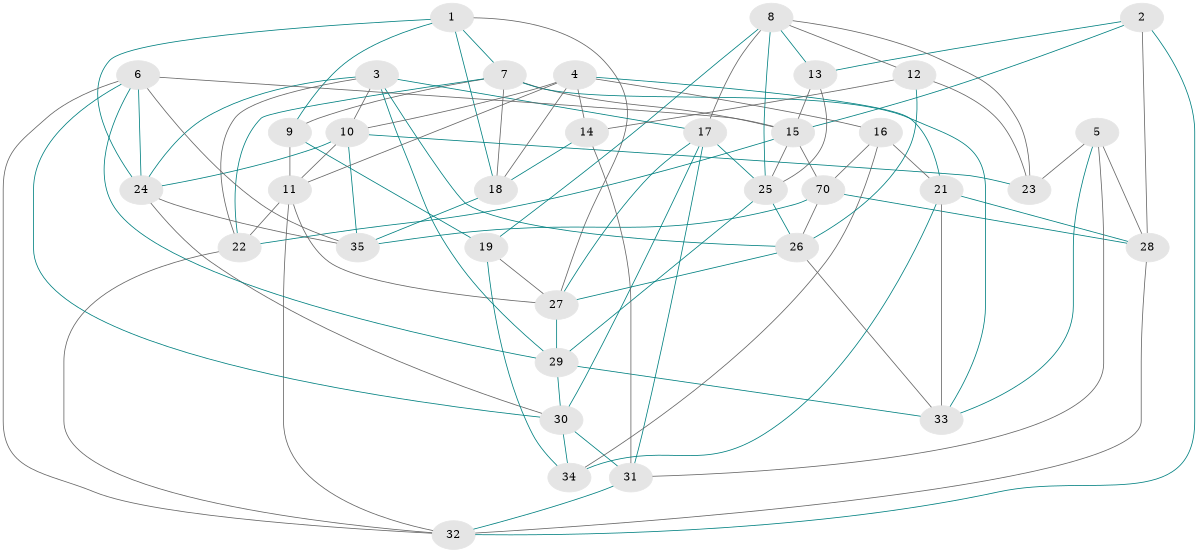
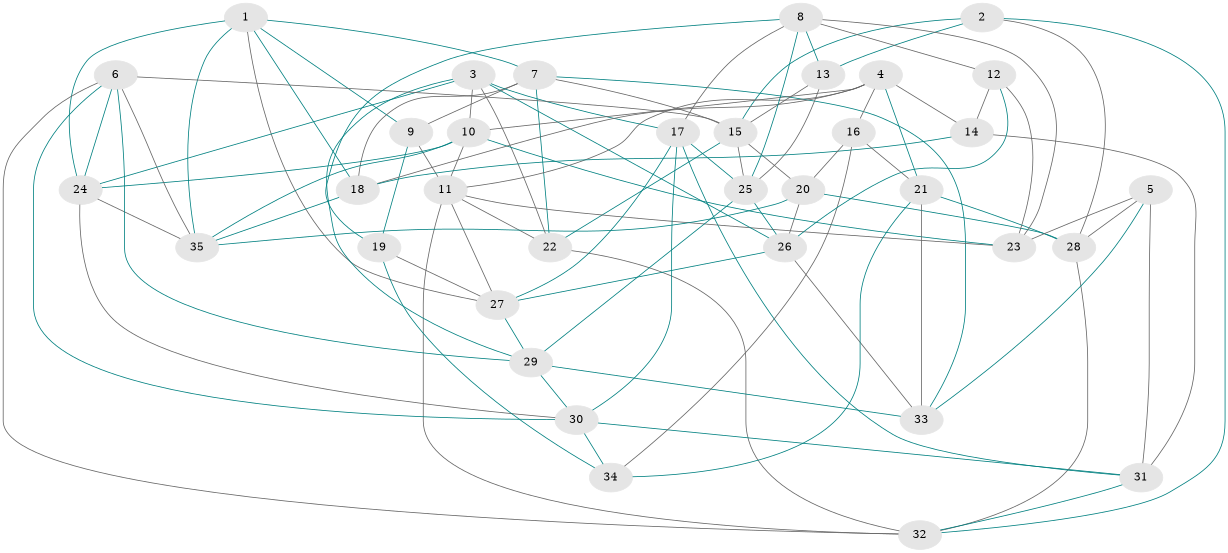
edge "1" -- "35": added
node "70": label "70" -> "20"
edge "11" -- "23": added
